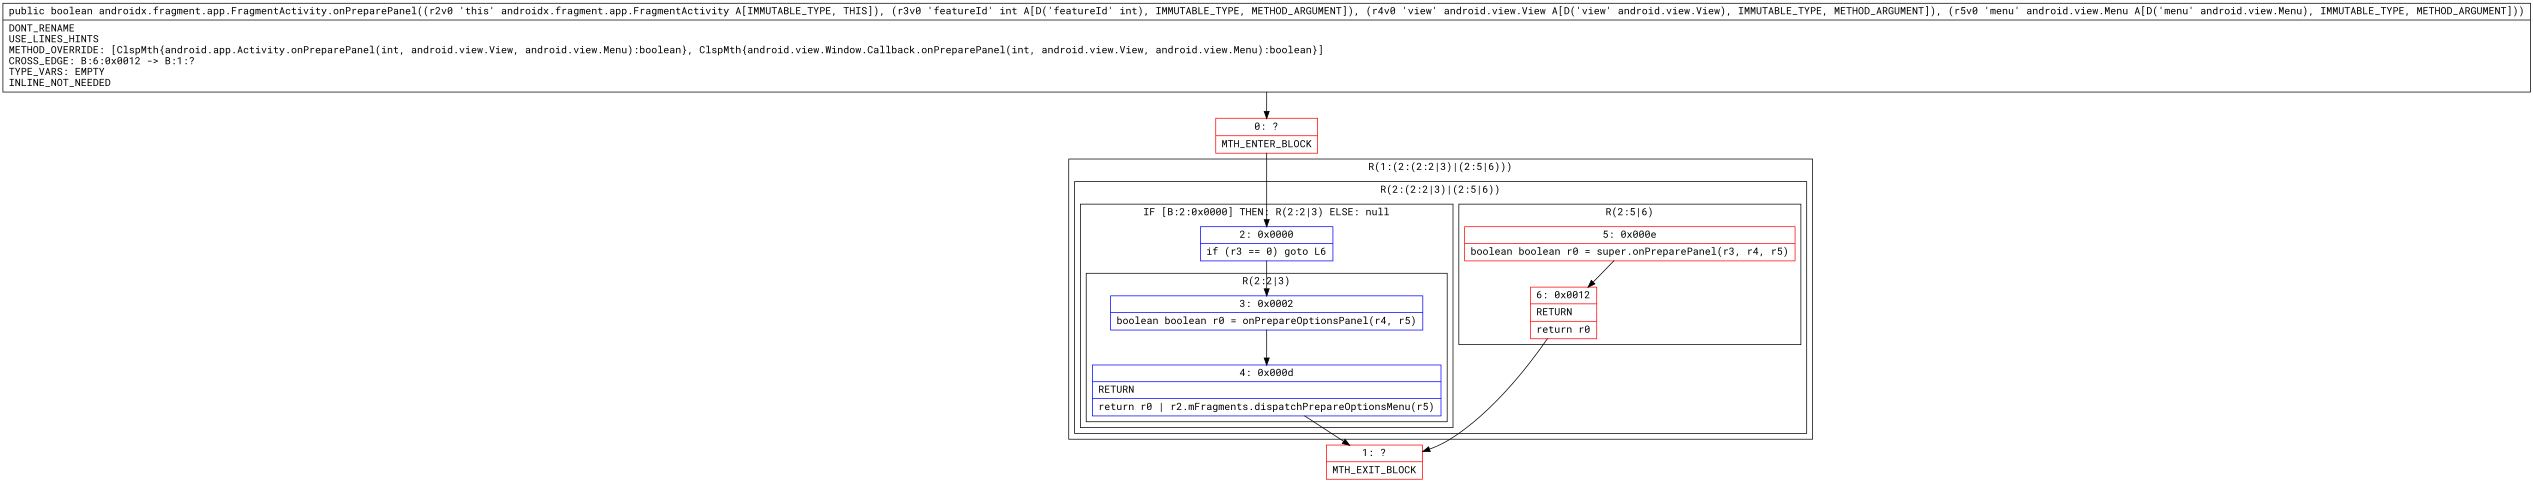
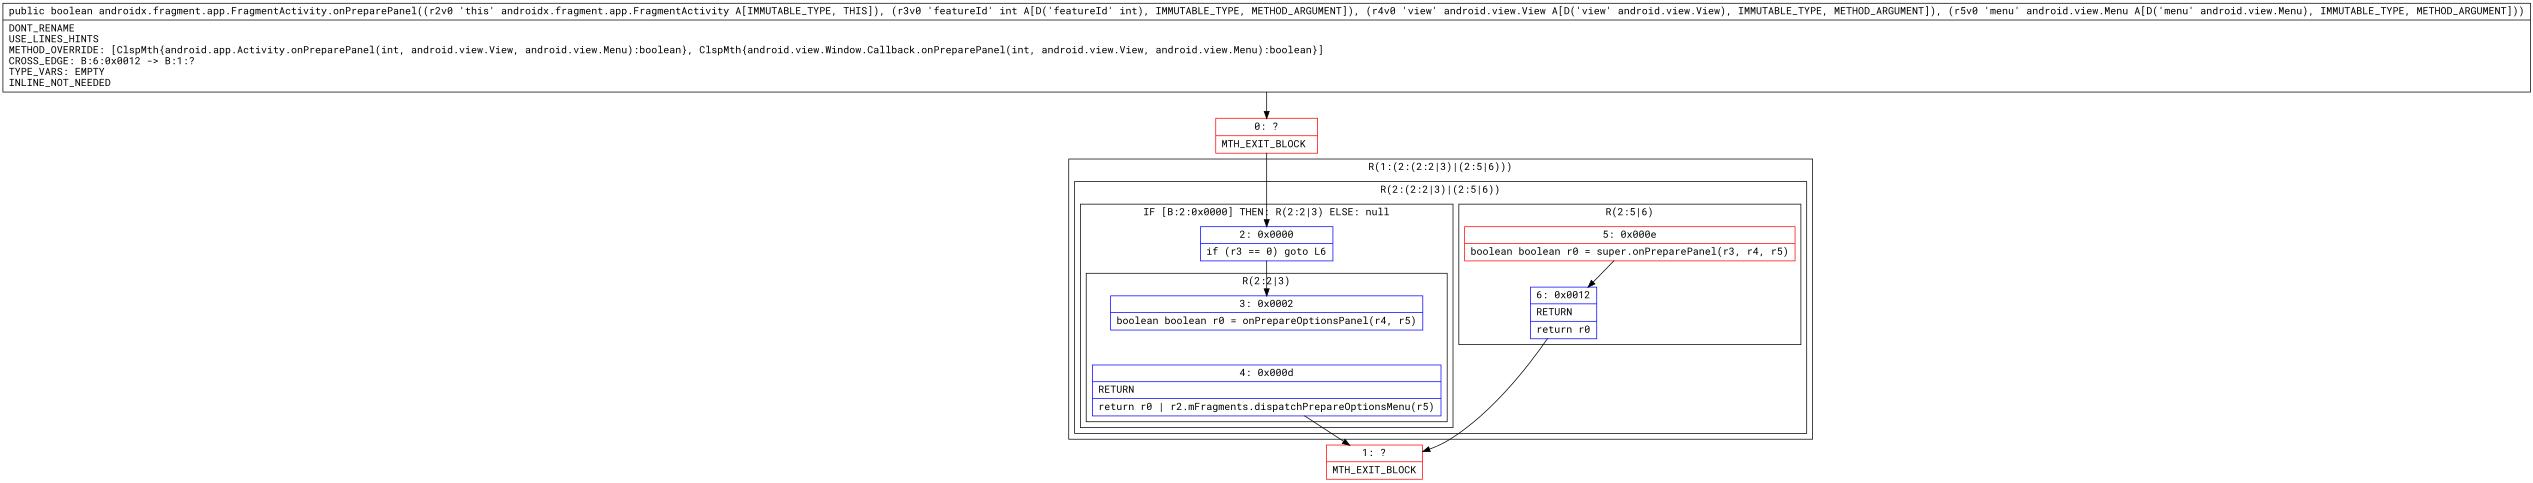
node "0: ?": text "MTH_ENTER_BLOCK" -> "MTH_EXIT_BLOCK"
node "6: 0x0012": color red -> blue
edge "3: 0x0002" -> "4: 0x000d": removed
